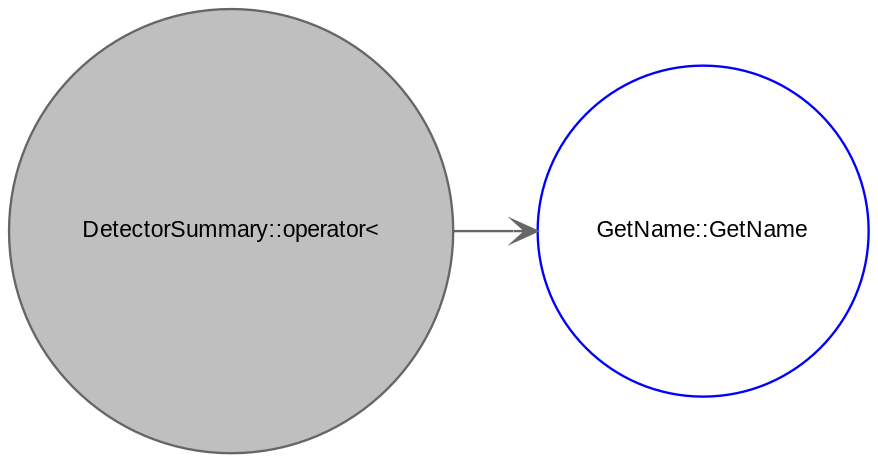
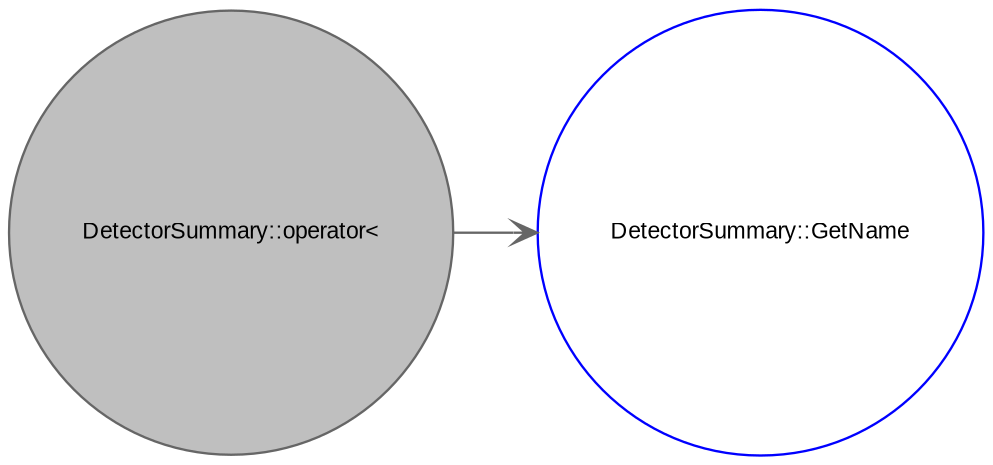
node "GetName::GetName": label "GetName::GetName" -> "DetectorSummary::GetName"
